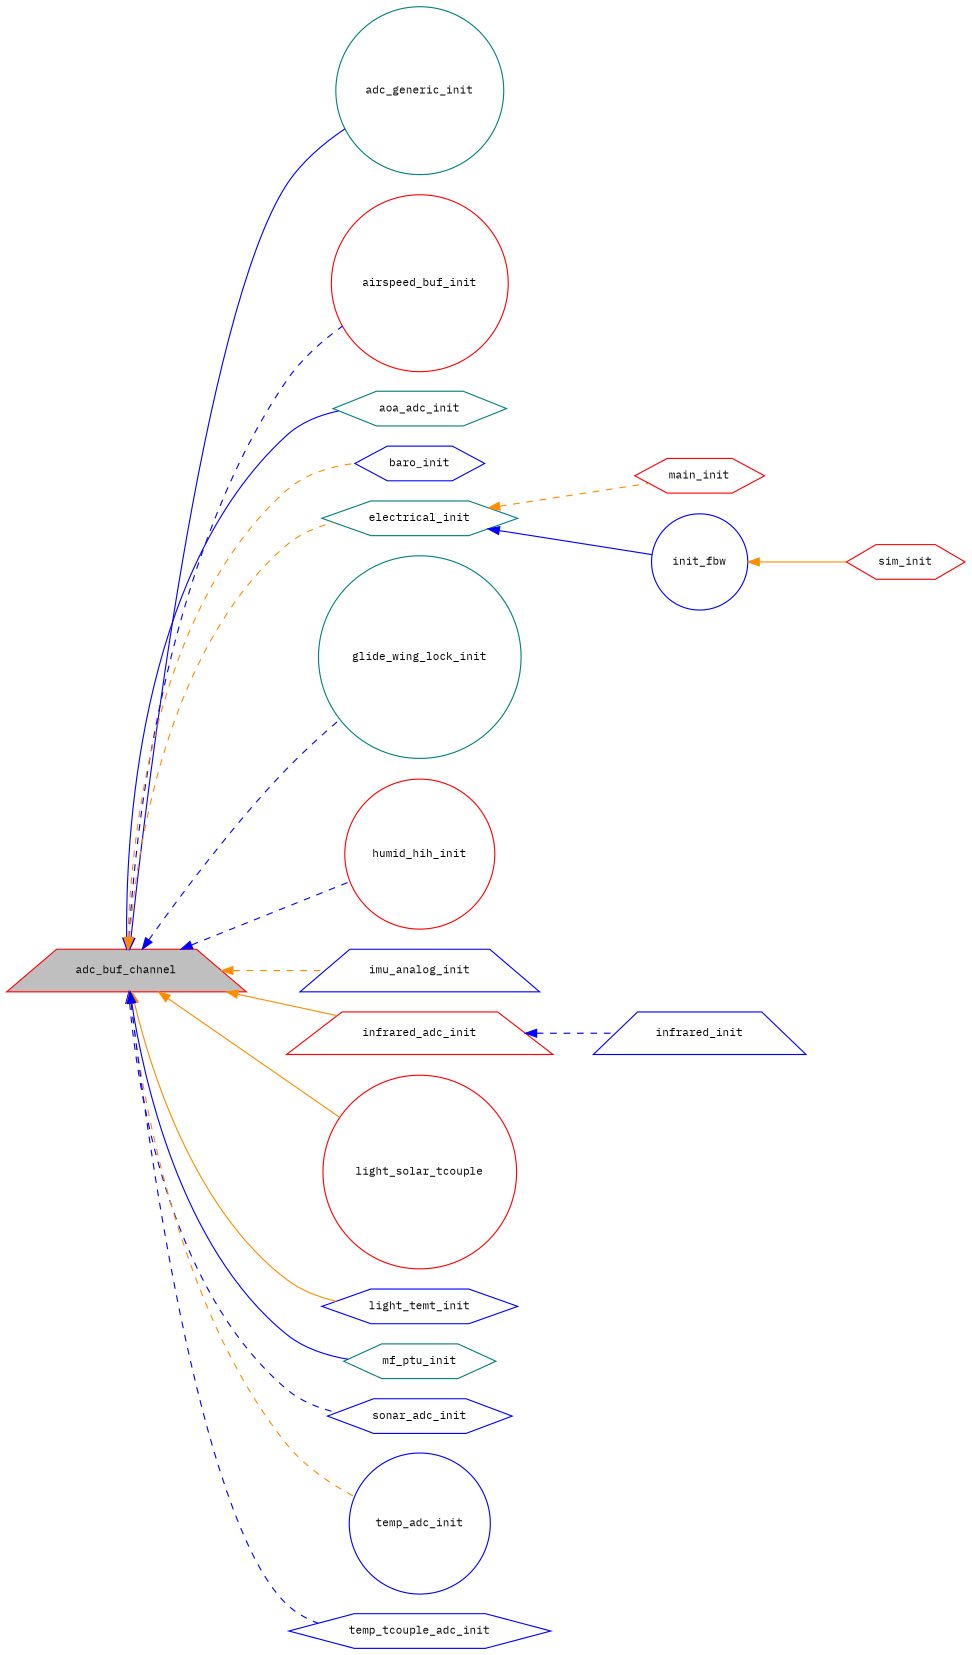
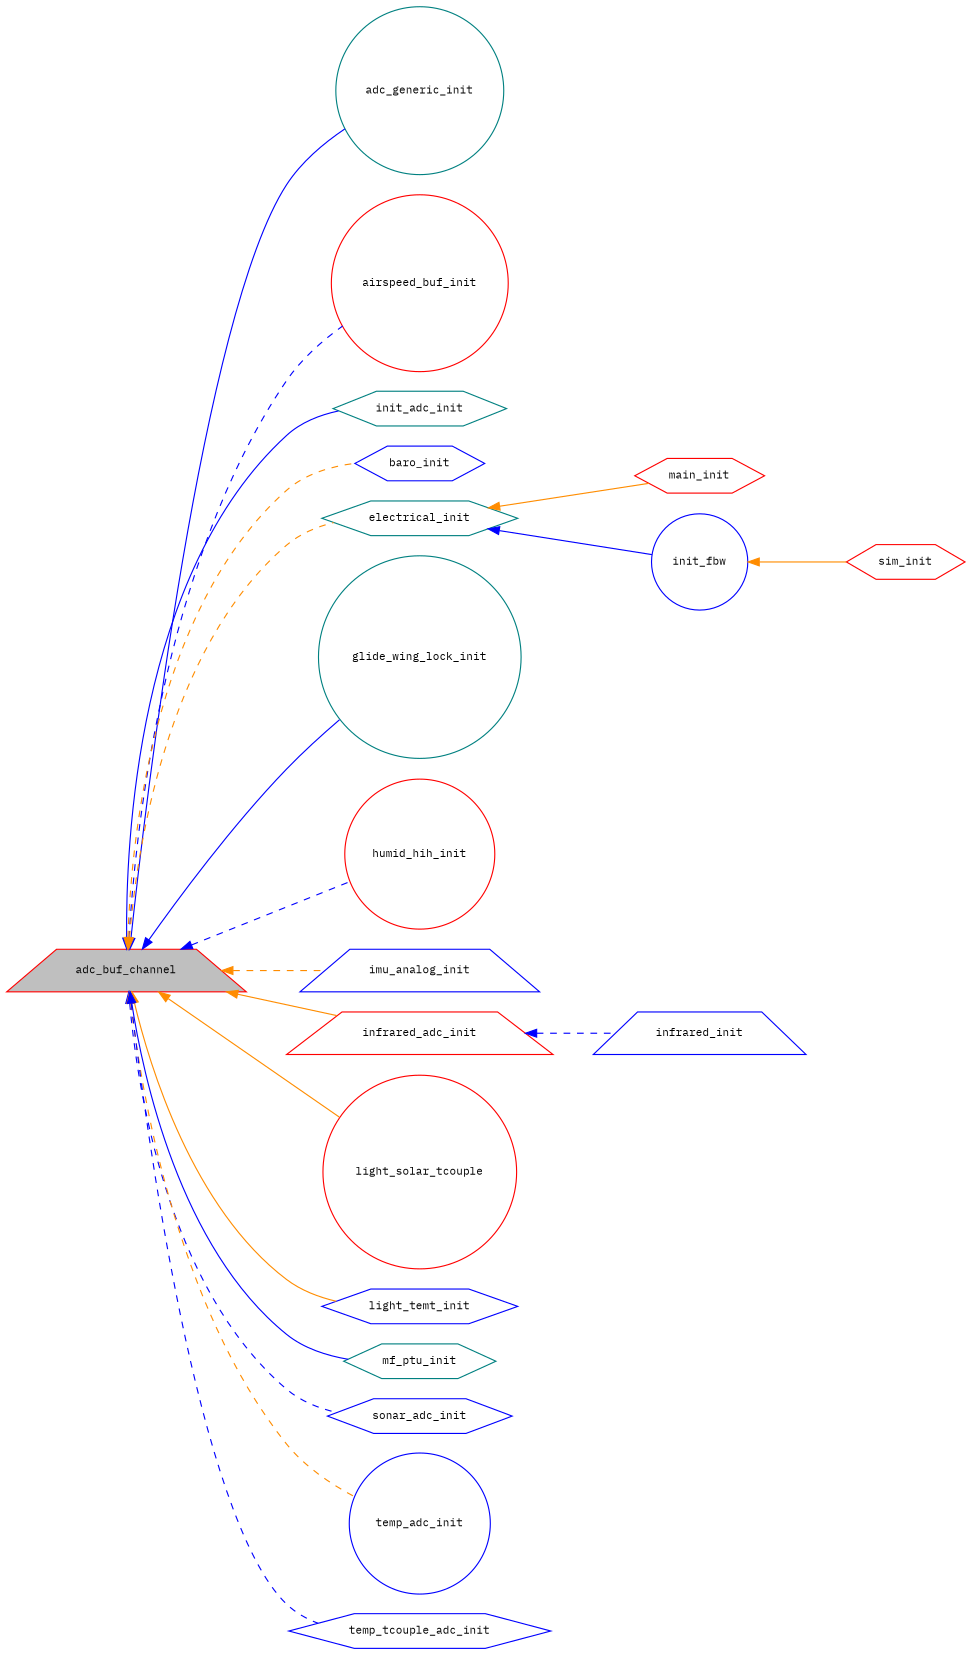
node "aoa_adc_init": label "aoa_adc_init" -> "init_adc_init"
edge "main_init" -> "electrical_init": style dashed -> solid
edge "glide_wing_lock_init" -> "adc_buf_channel": style dashed -> solid
